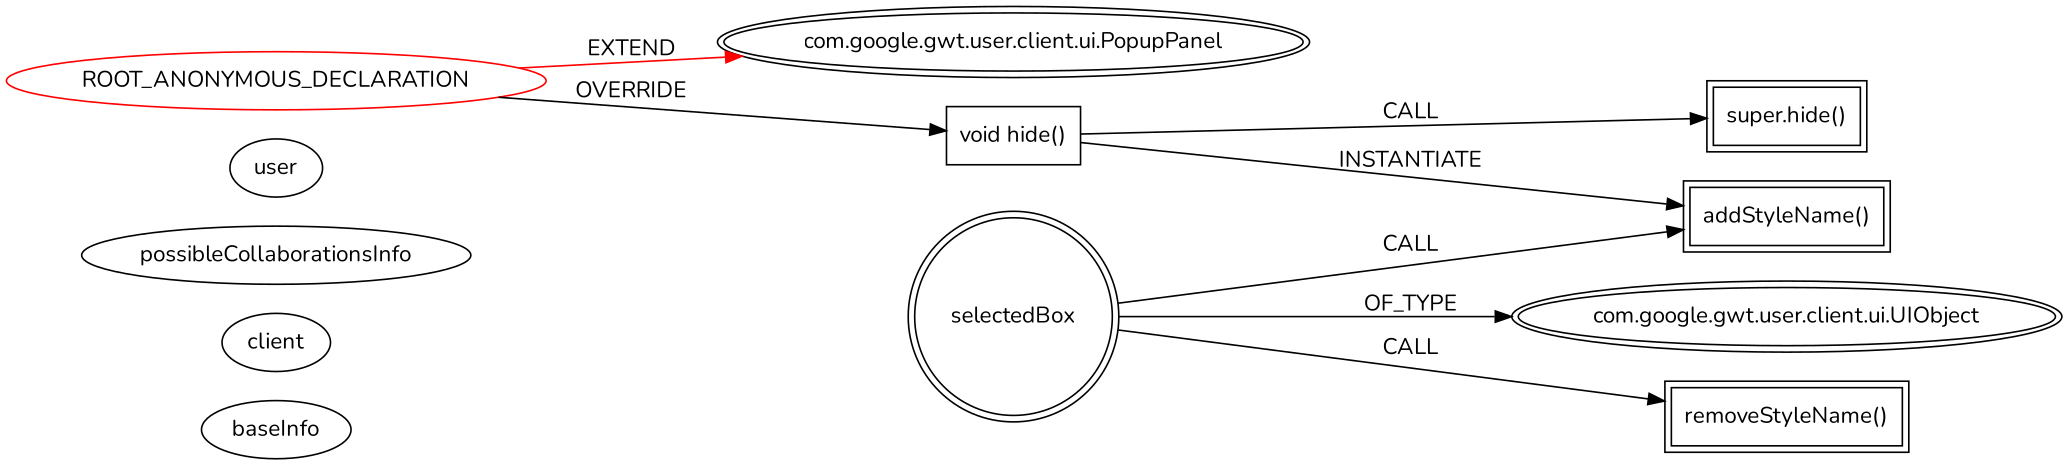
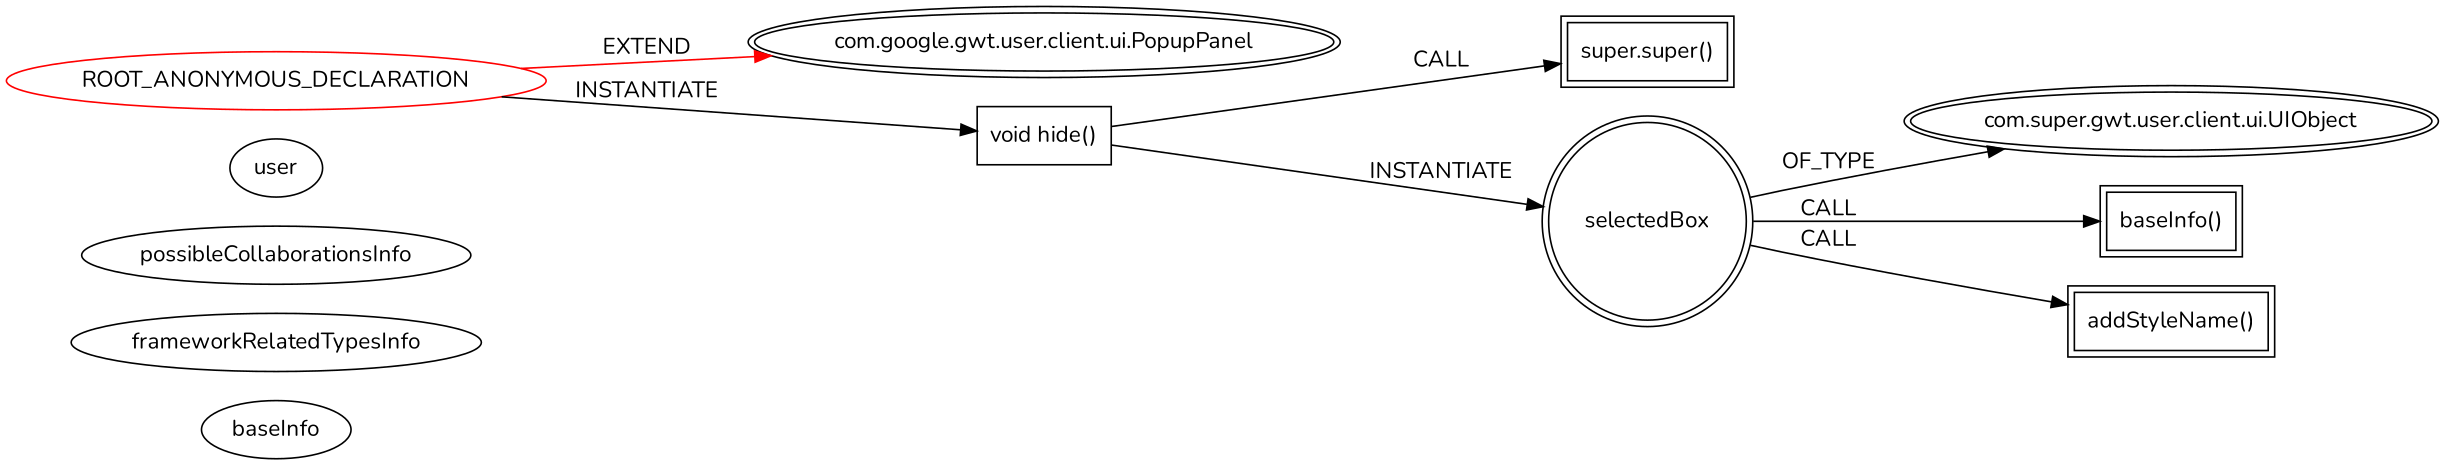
edge "ROOT_ANONYMOUS_DECLARATION" -> "void hide()": label "OVERRIDE" -> "INSTANTIATE"
node "super.hide()": label "super.hide()" -> "super.super()"
edge "void hide()" -> "addStyleName()": now "void hide()" -> "selectedBox"
node "com.google.gwt.user.client.ui.UIObject": label "com.google.gwt.user.client.ui.UIObject" -> "com.super.gwt.user.client.ui.UIObject"
node "client": label "client" -> "frameworkRelatedTypesInfo"
node "removeStyleName()": label "removeStyleName()" -> "baseInfo()"
